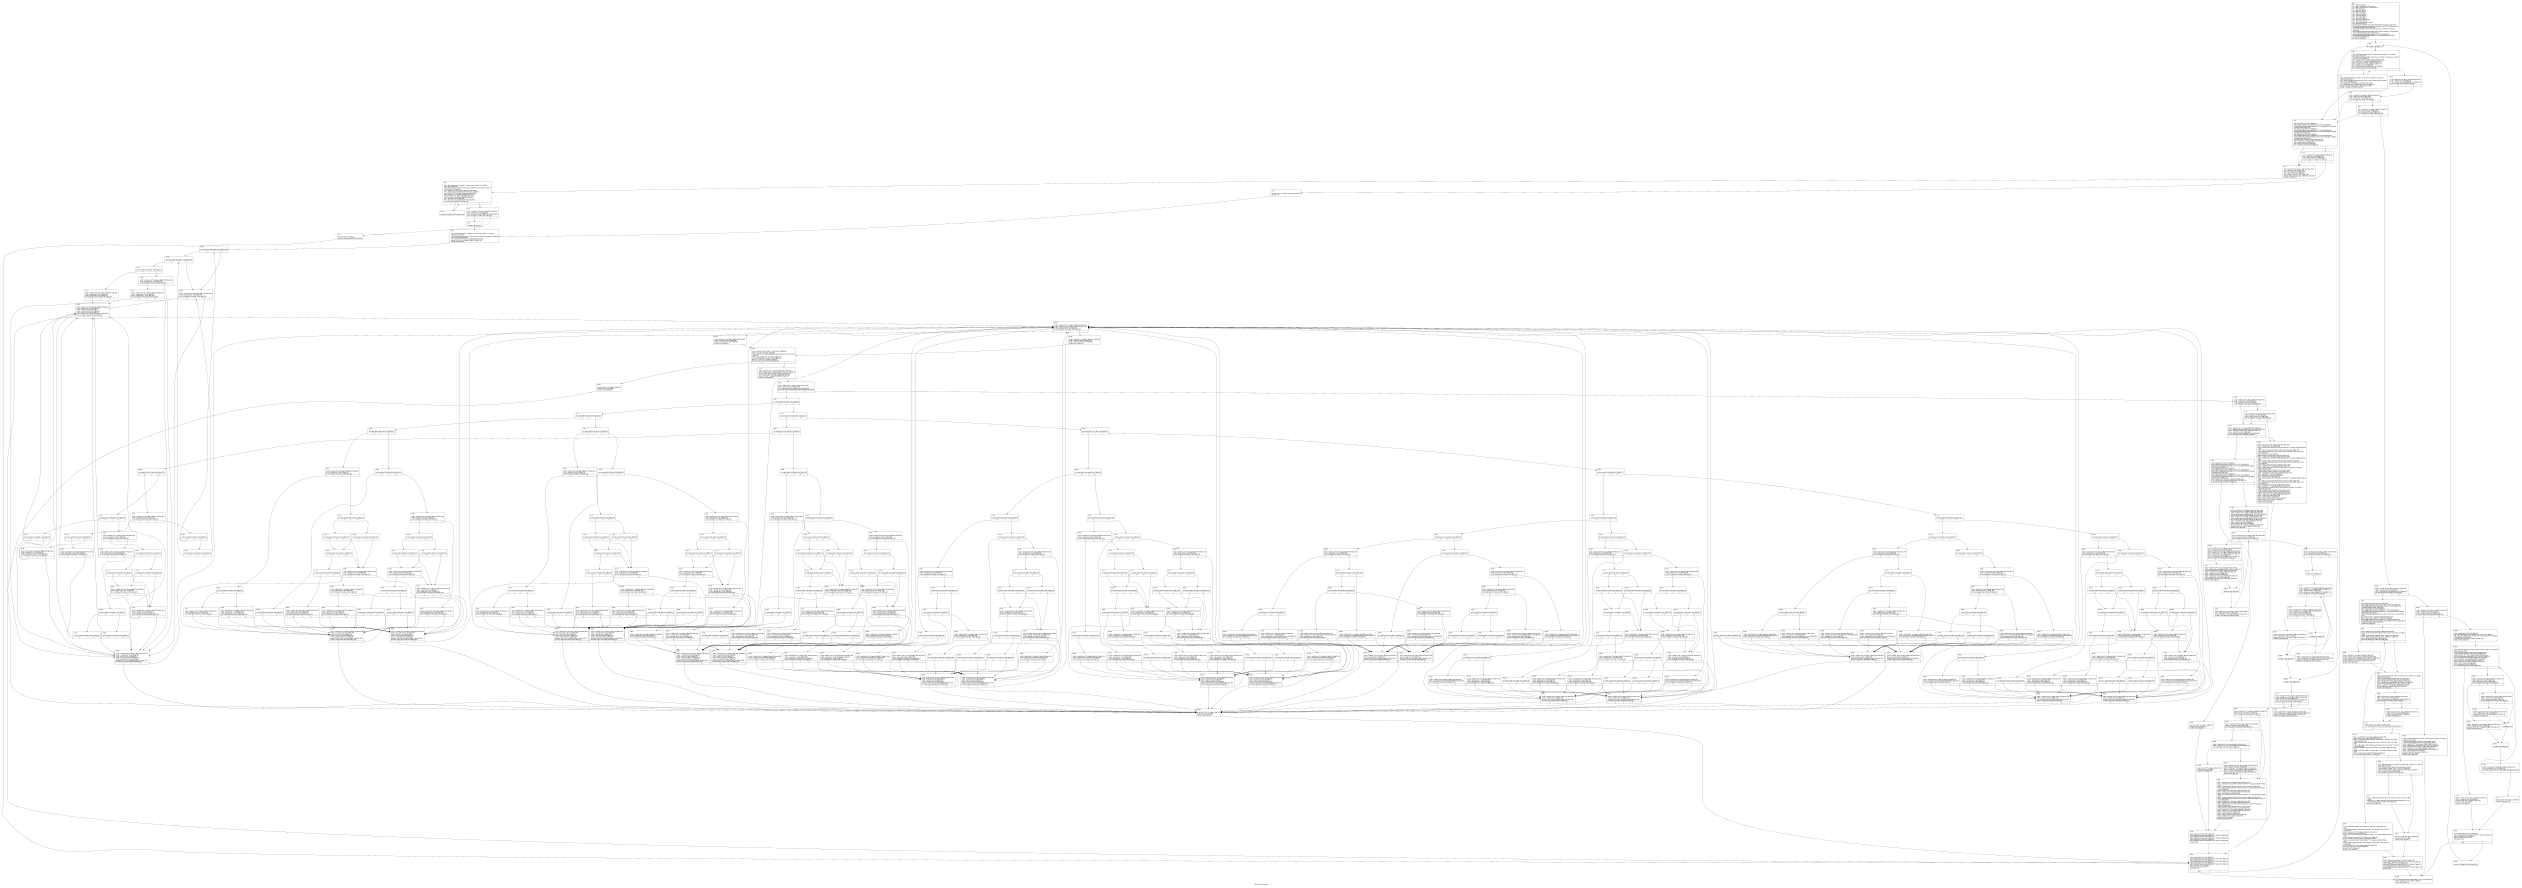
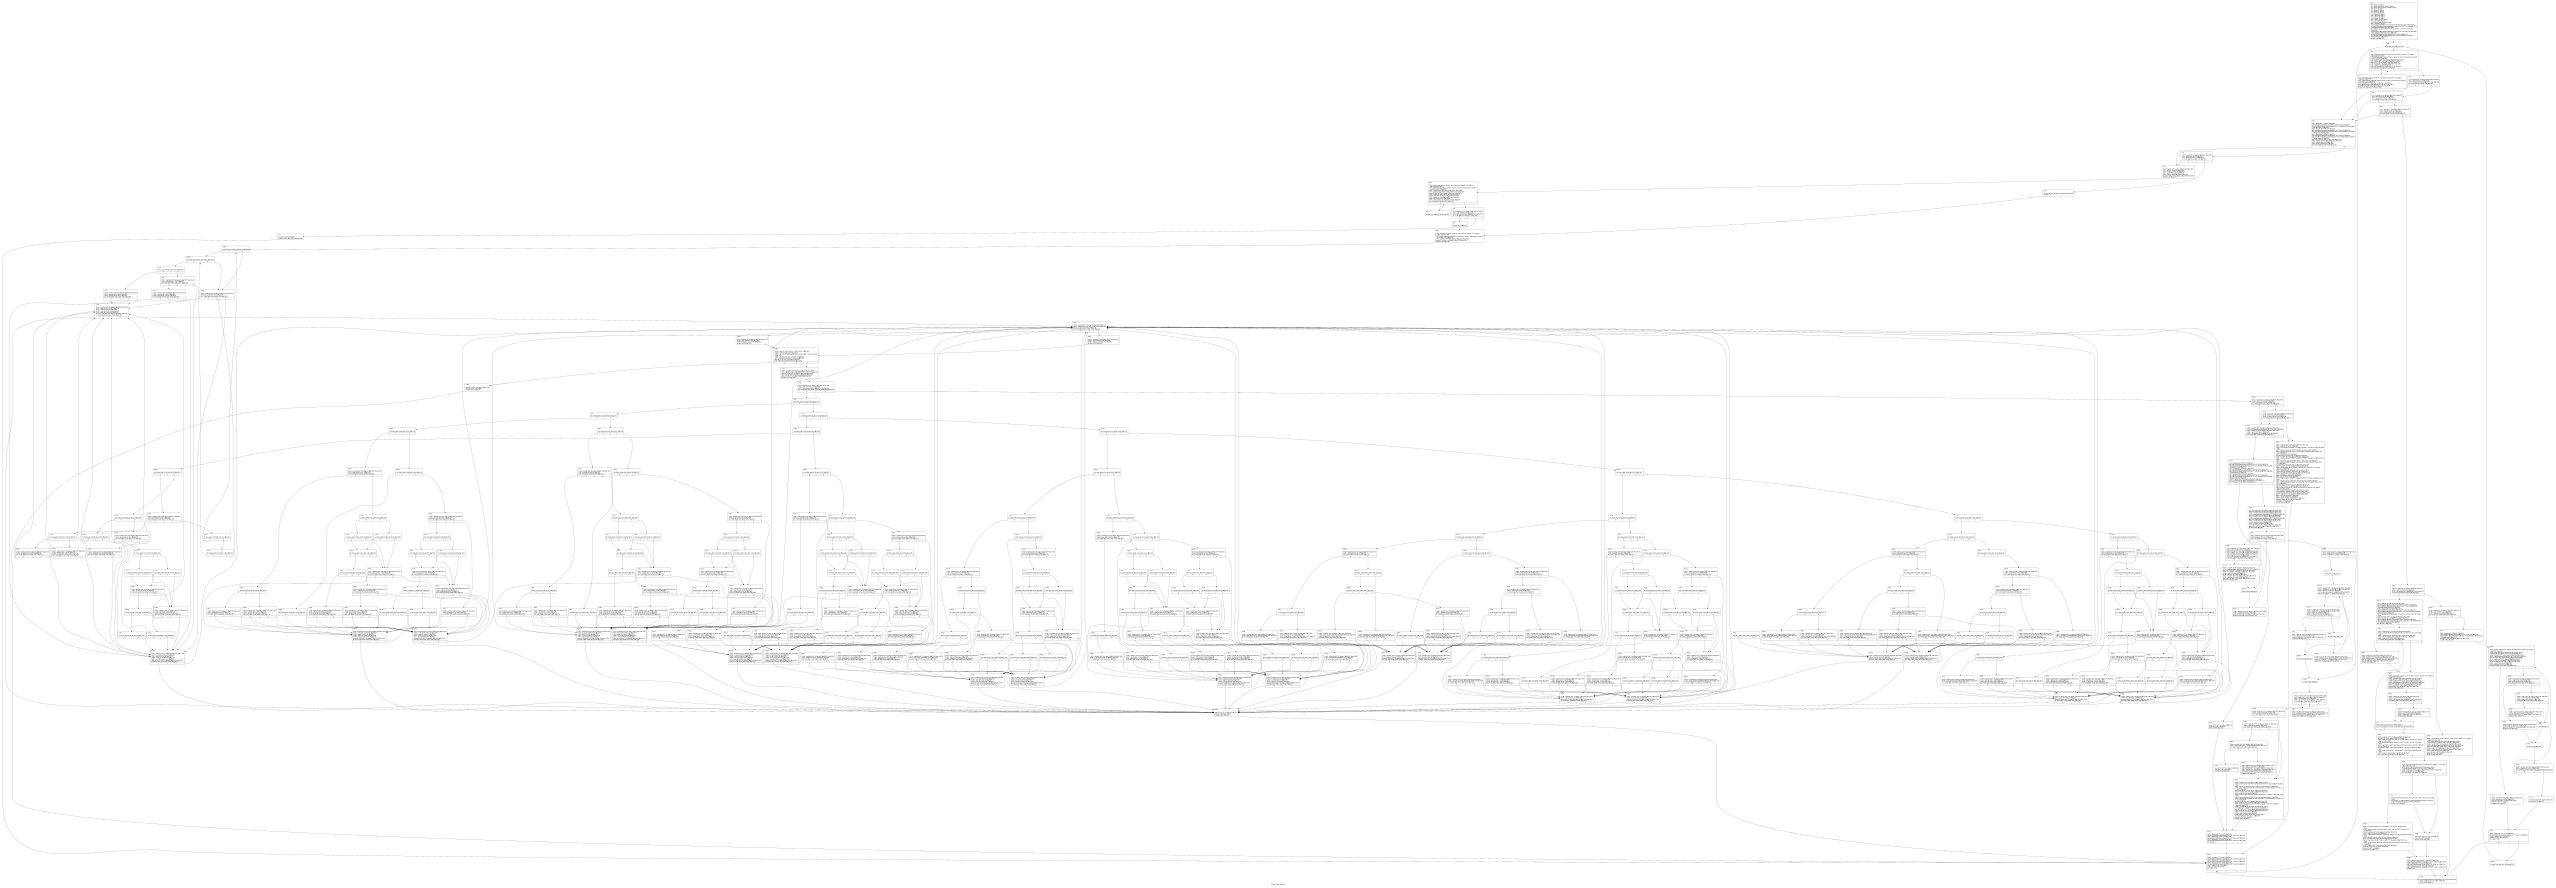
node "%390:": removed
